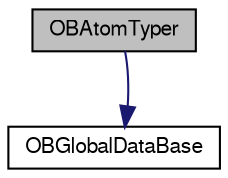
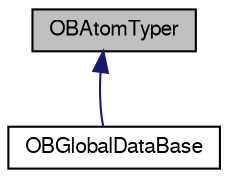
edge "OBAtomTyper" -> "OBGlobalDataBase": reversed
